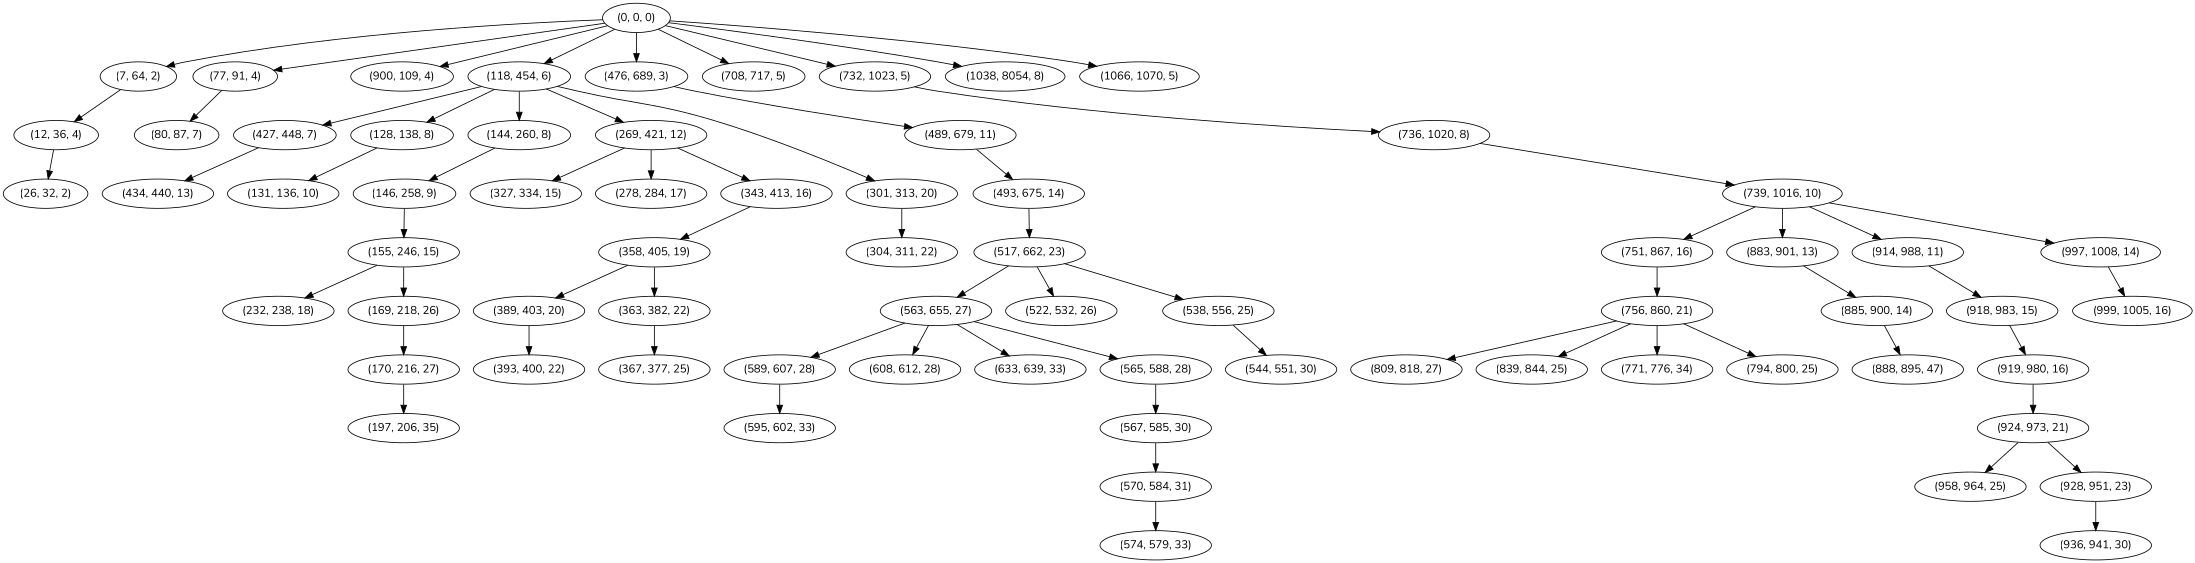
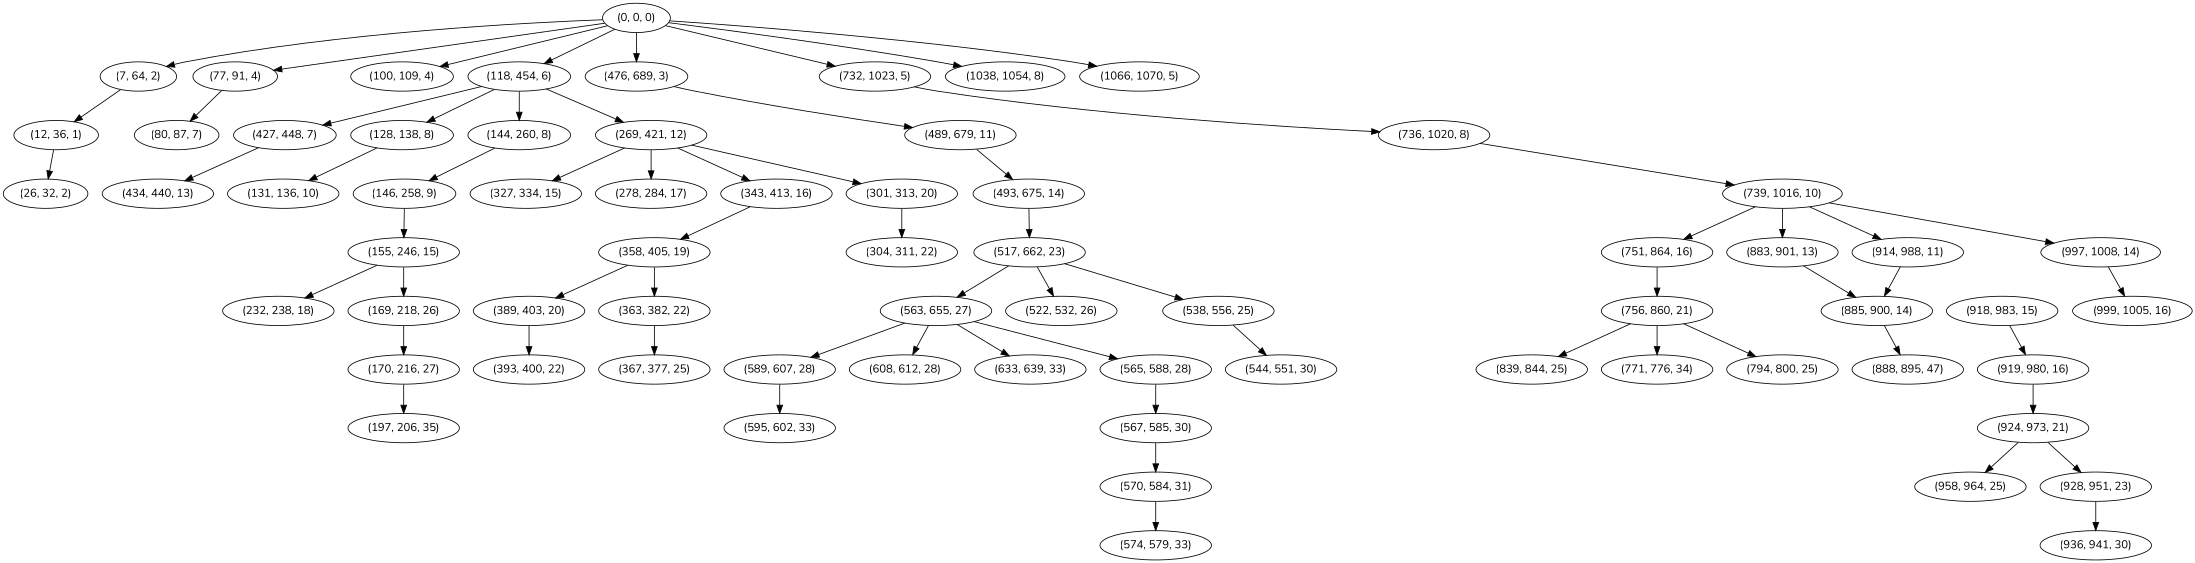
node "(900, 109, 4)": label "(900, 109, 4)" -> "(100, 109, 4)"
node "(708, 717, 5)": removed
node "(1038, 8054, 8)": label "(1038, 8054, 8)" -> "(1038, 1054, 8)"
edge "(118, 454, 6)" -> "(301, 313, 20)": now "(269, 421, 12)" -> "(301, 313, 20)"
node "(12, 36, 4)": label "(12, 36, 4)" -> "(12, 36, 1)"
node "(751, 867, 16)": label "(751, 867, 16)" -> "(751, 864, 16)"
edge "(914, 988, 11)" -> "(918, 983, 15)": now "(914, 988, 11)" -> "(885, 900, 14)"
node "(809, 818, 27)": removed
